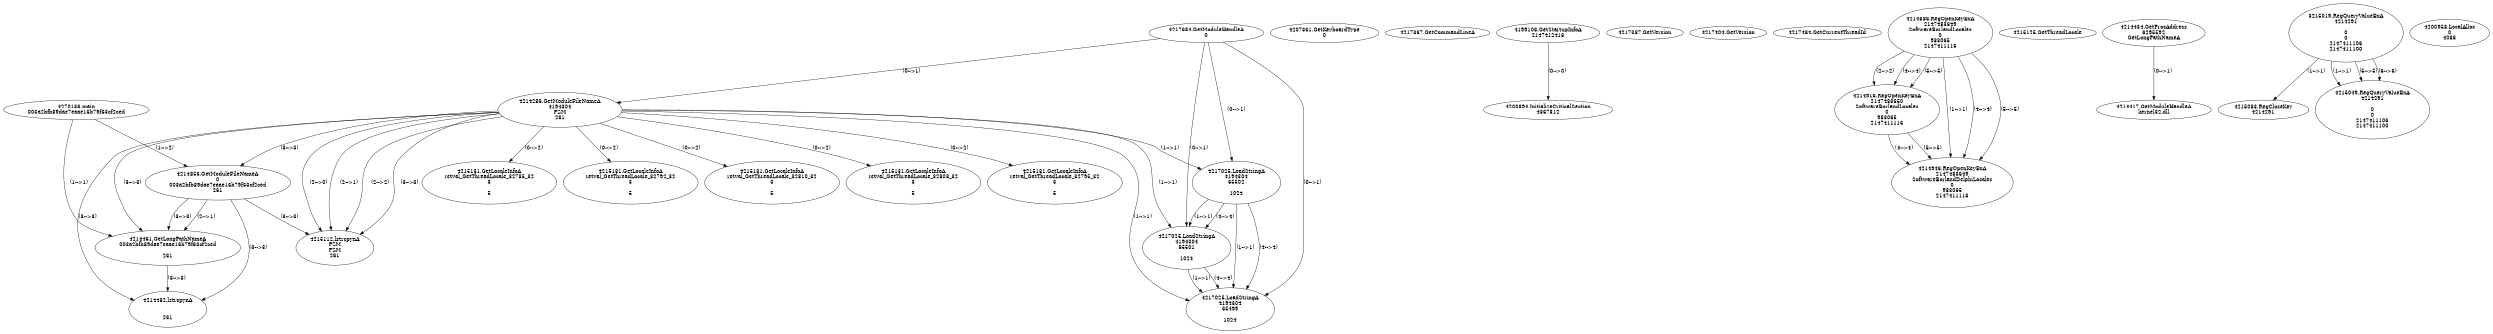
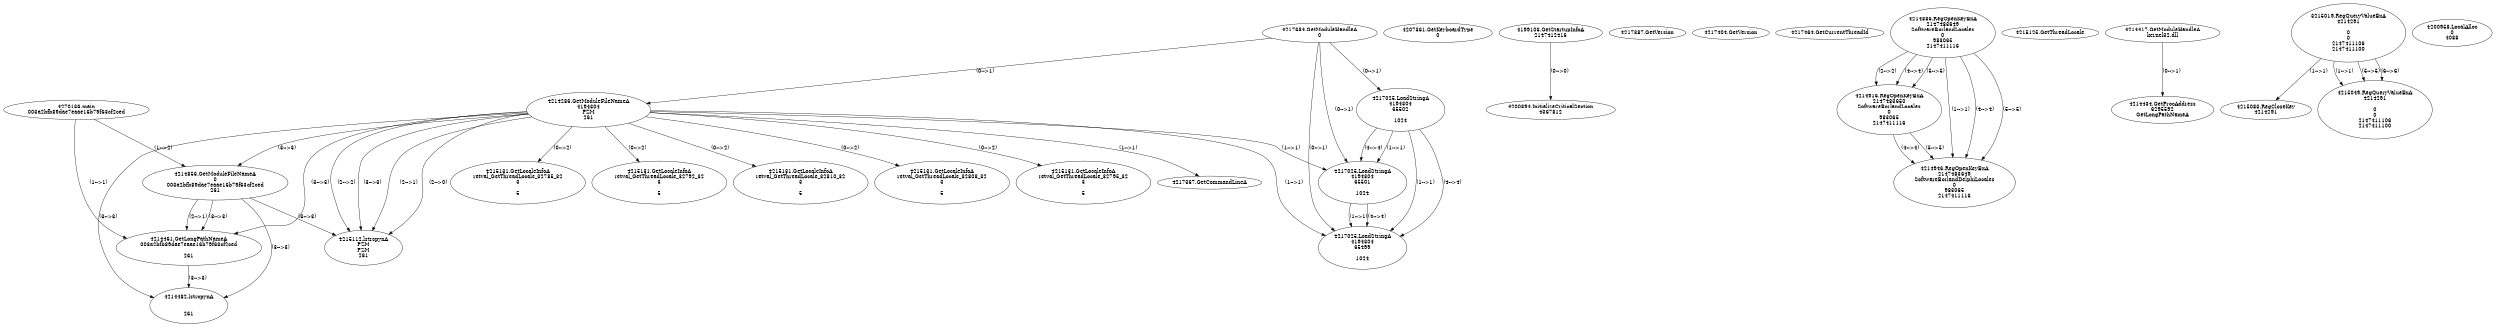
edge "4214434.GetProcAddress 6295592 GetLongPathNameA" -> "4214417.GetModuleHandleA kernel32.dll": reversed
edge "4214286.GetModuleFileNameA 4194304 PZM 261" -> "4217025.LoadStringA 4194304 65502 1024": now "4214286.GetModuleFileNameA 4194304 PZM 261" -> "4217367.GetCommandLineA"
